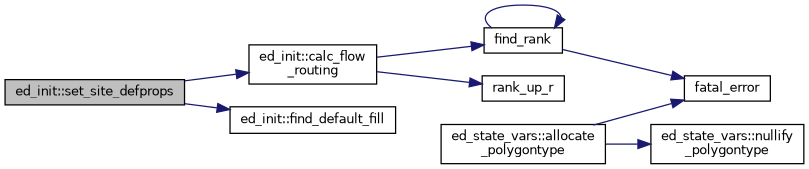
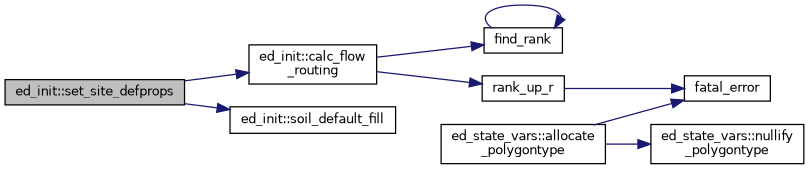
edge "find_rank" -> "fatal_error": now "rank_up_r" -> "fatal_error"
node "ed_init::find_default_fill": label "ed_init::find_default_fill" -> "ed_init::soil_default_fill"
